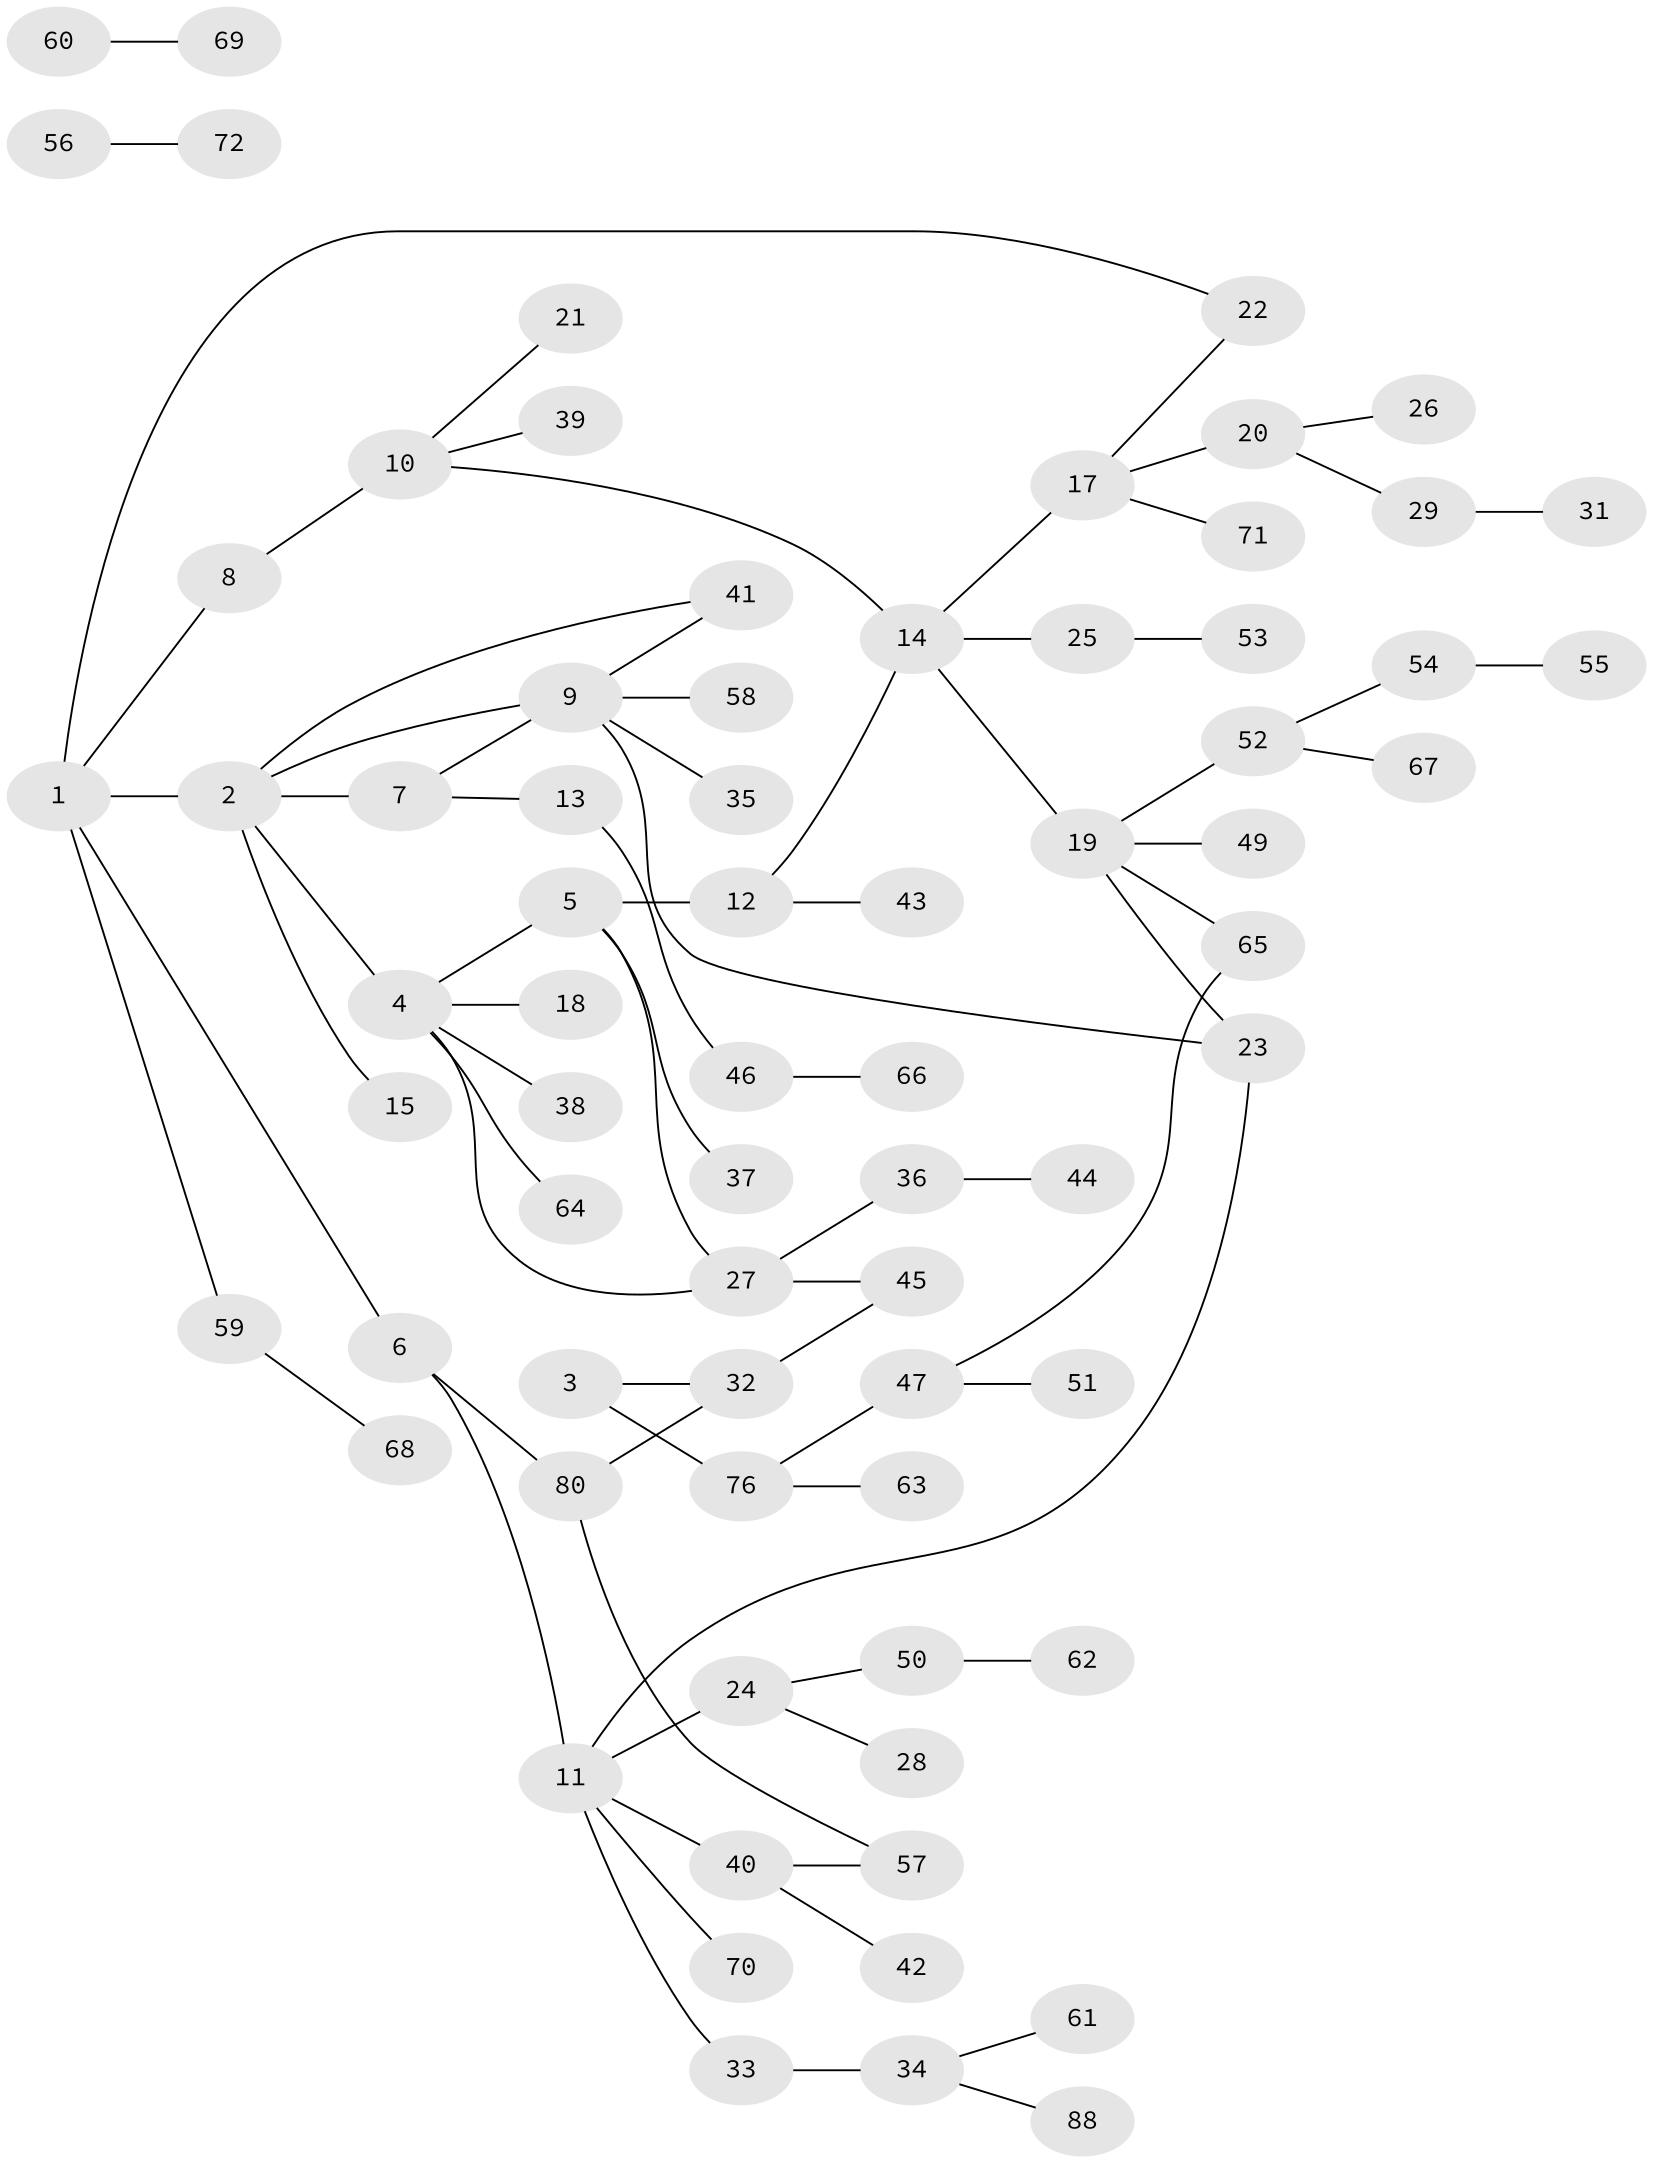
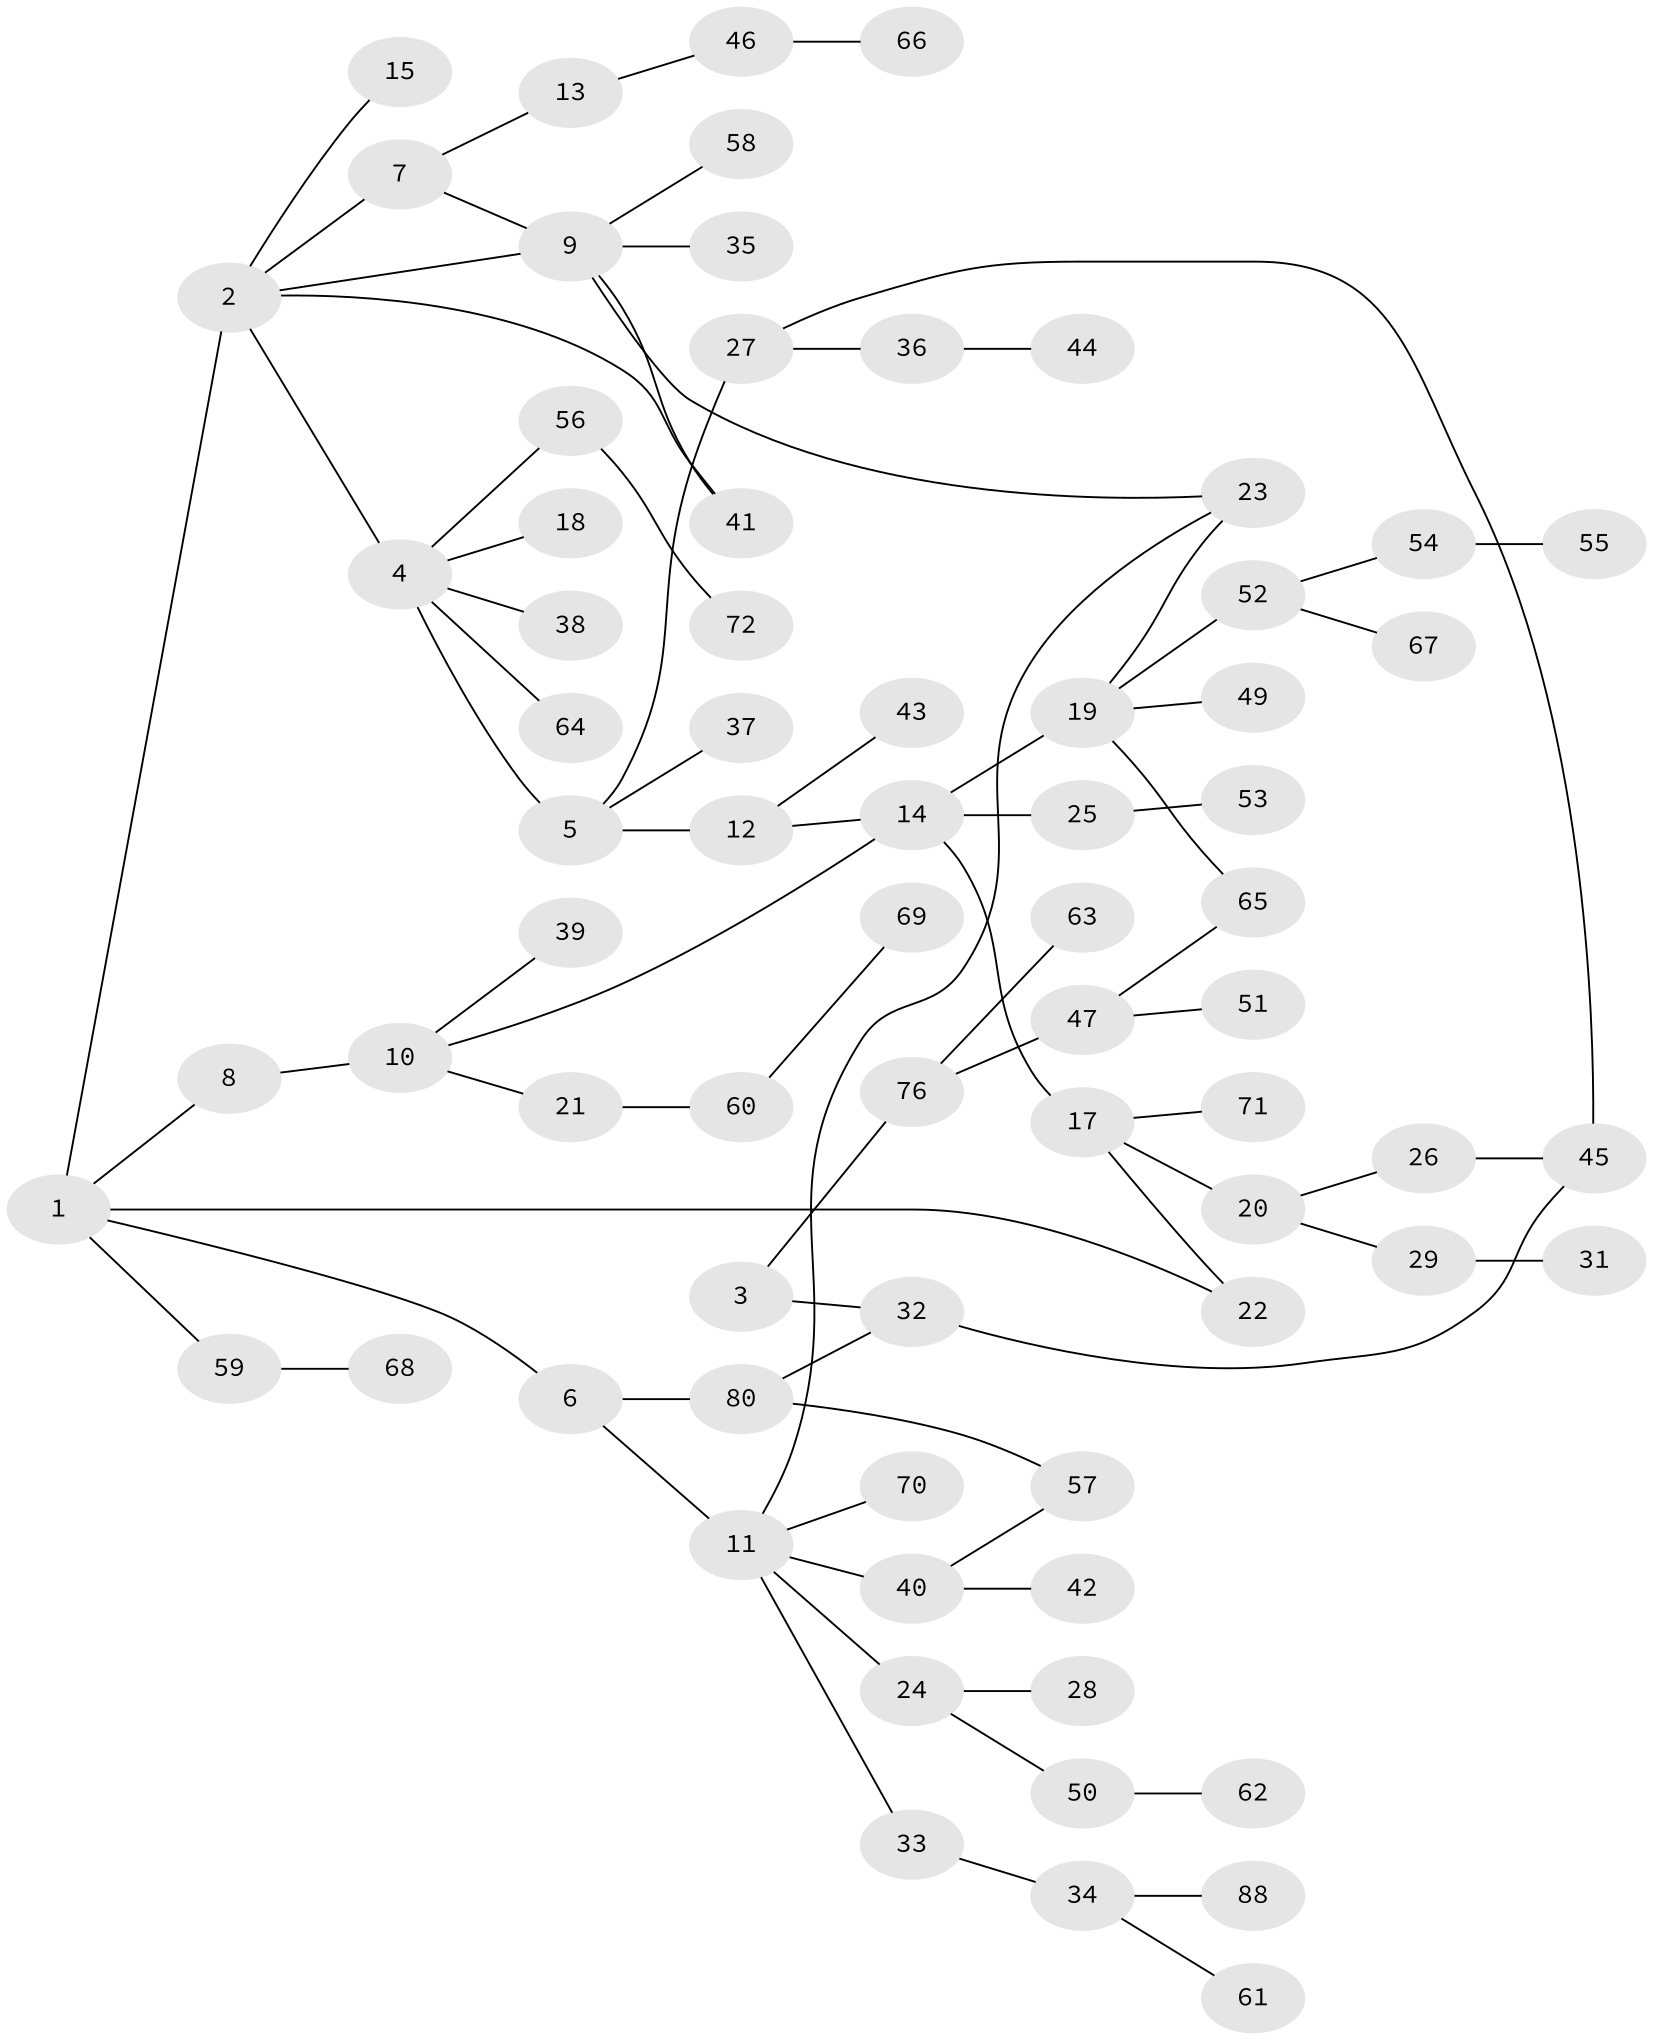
edge "21" -- "60": added
edge "26" -- "45": added
edge "4" -- "27": now "4" -- "56"
